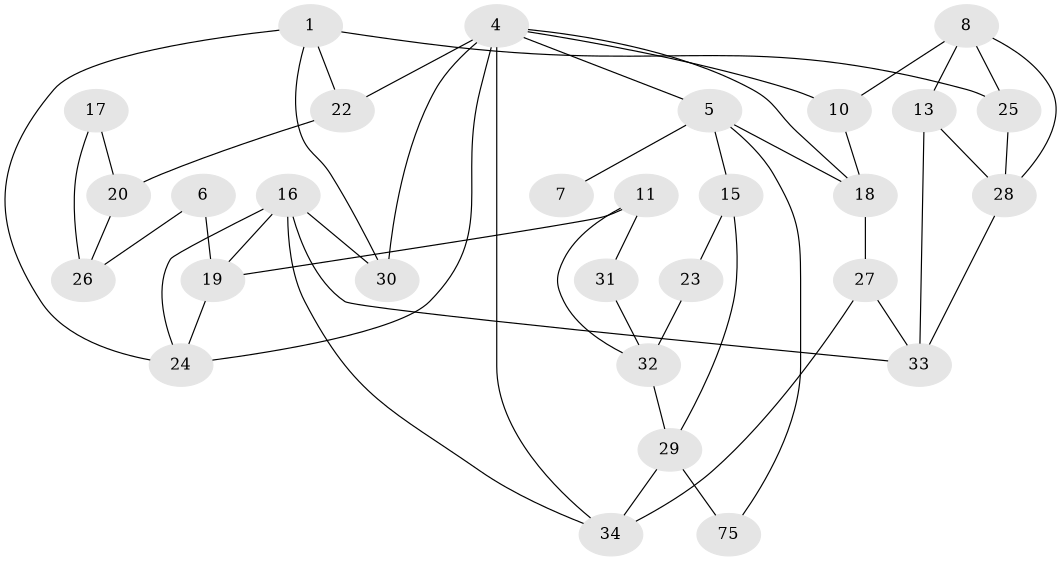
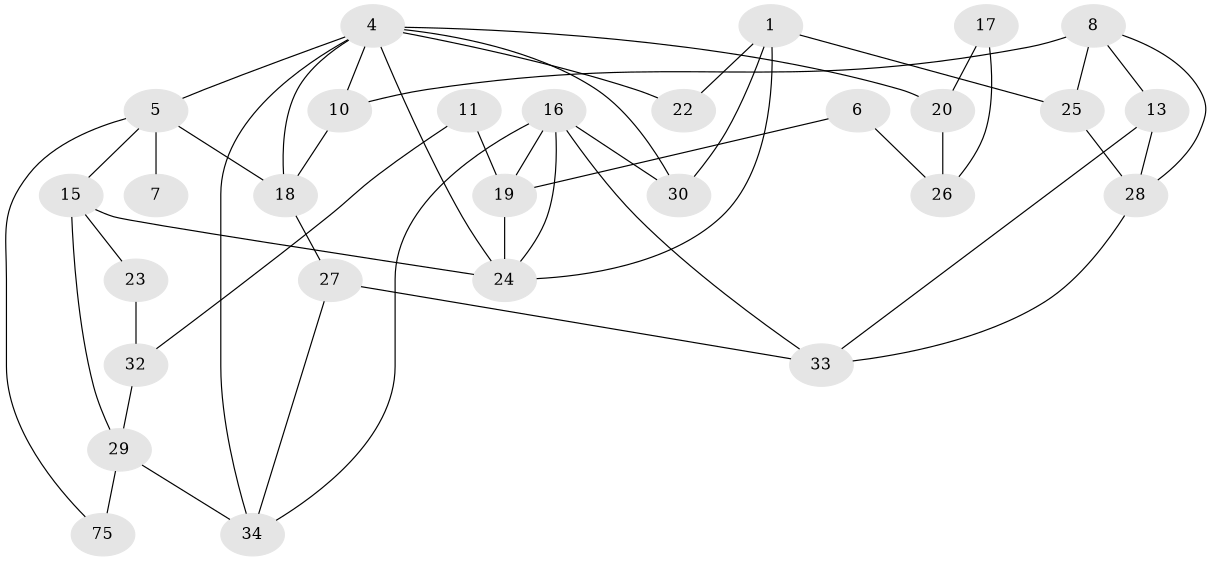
edge "22" -- "20": now "4" -- "20"
edge "15" -- "24": added
node "31": removed
